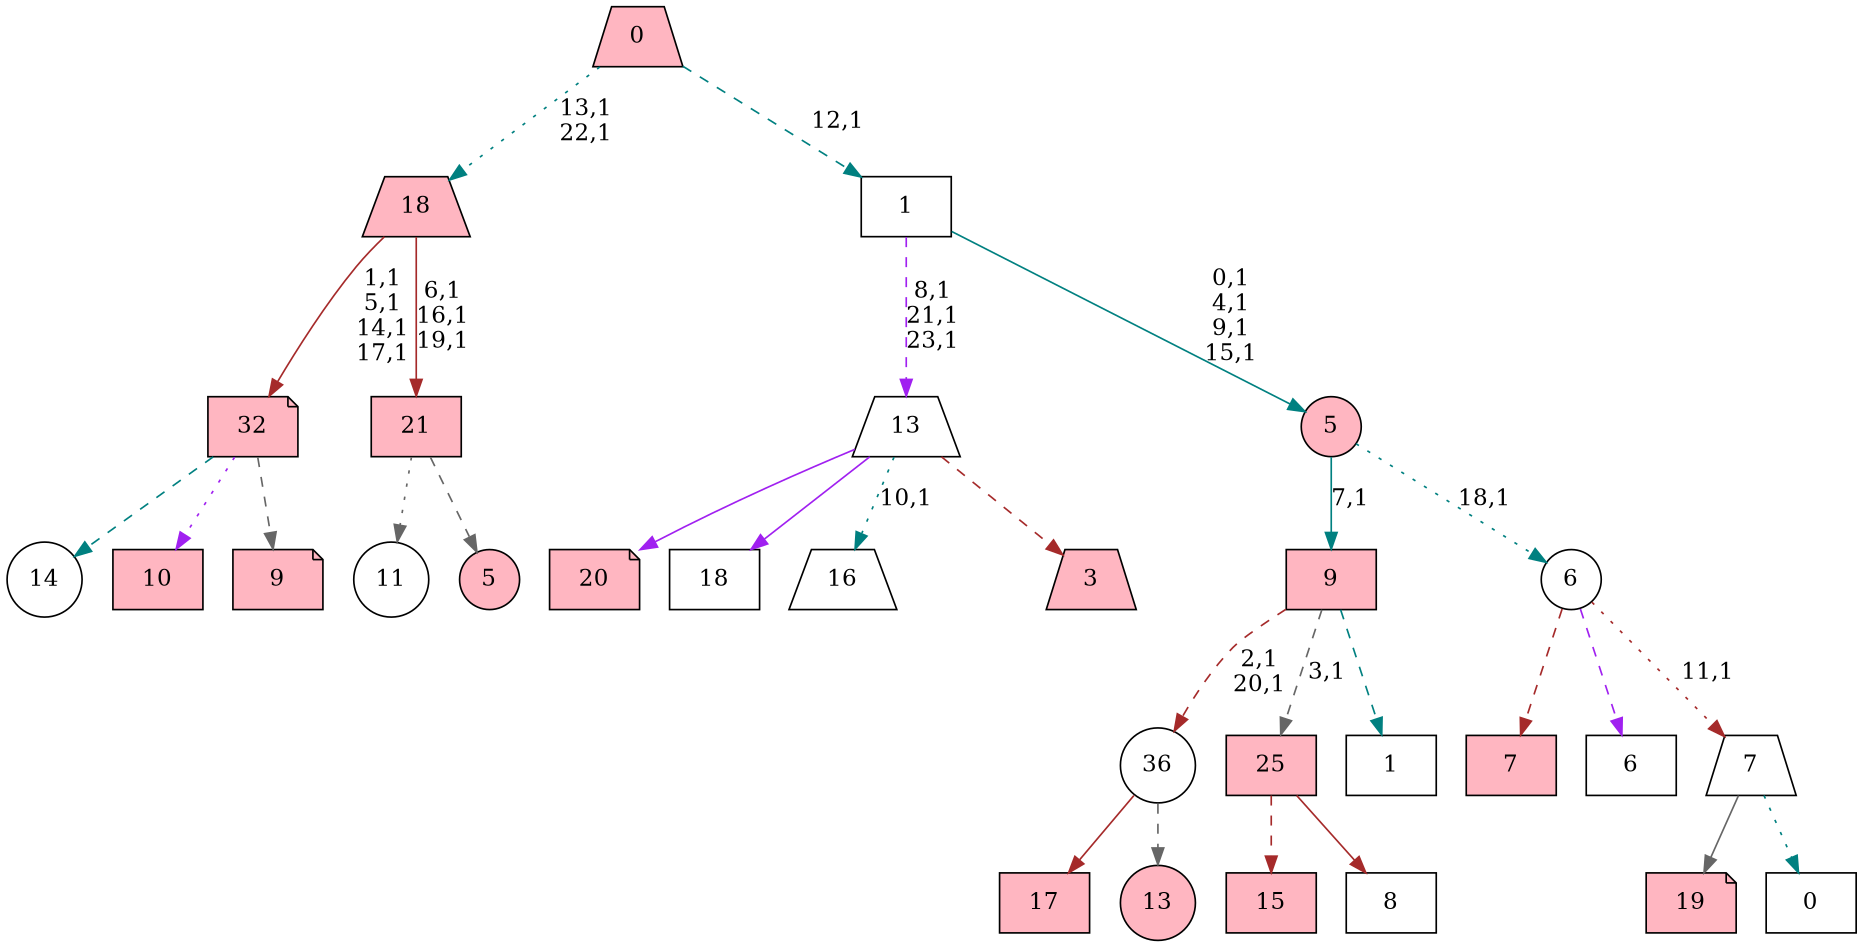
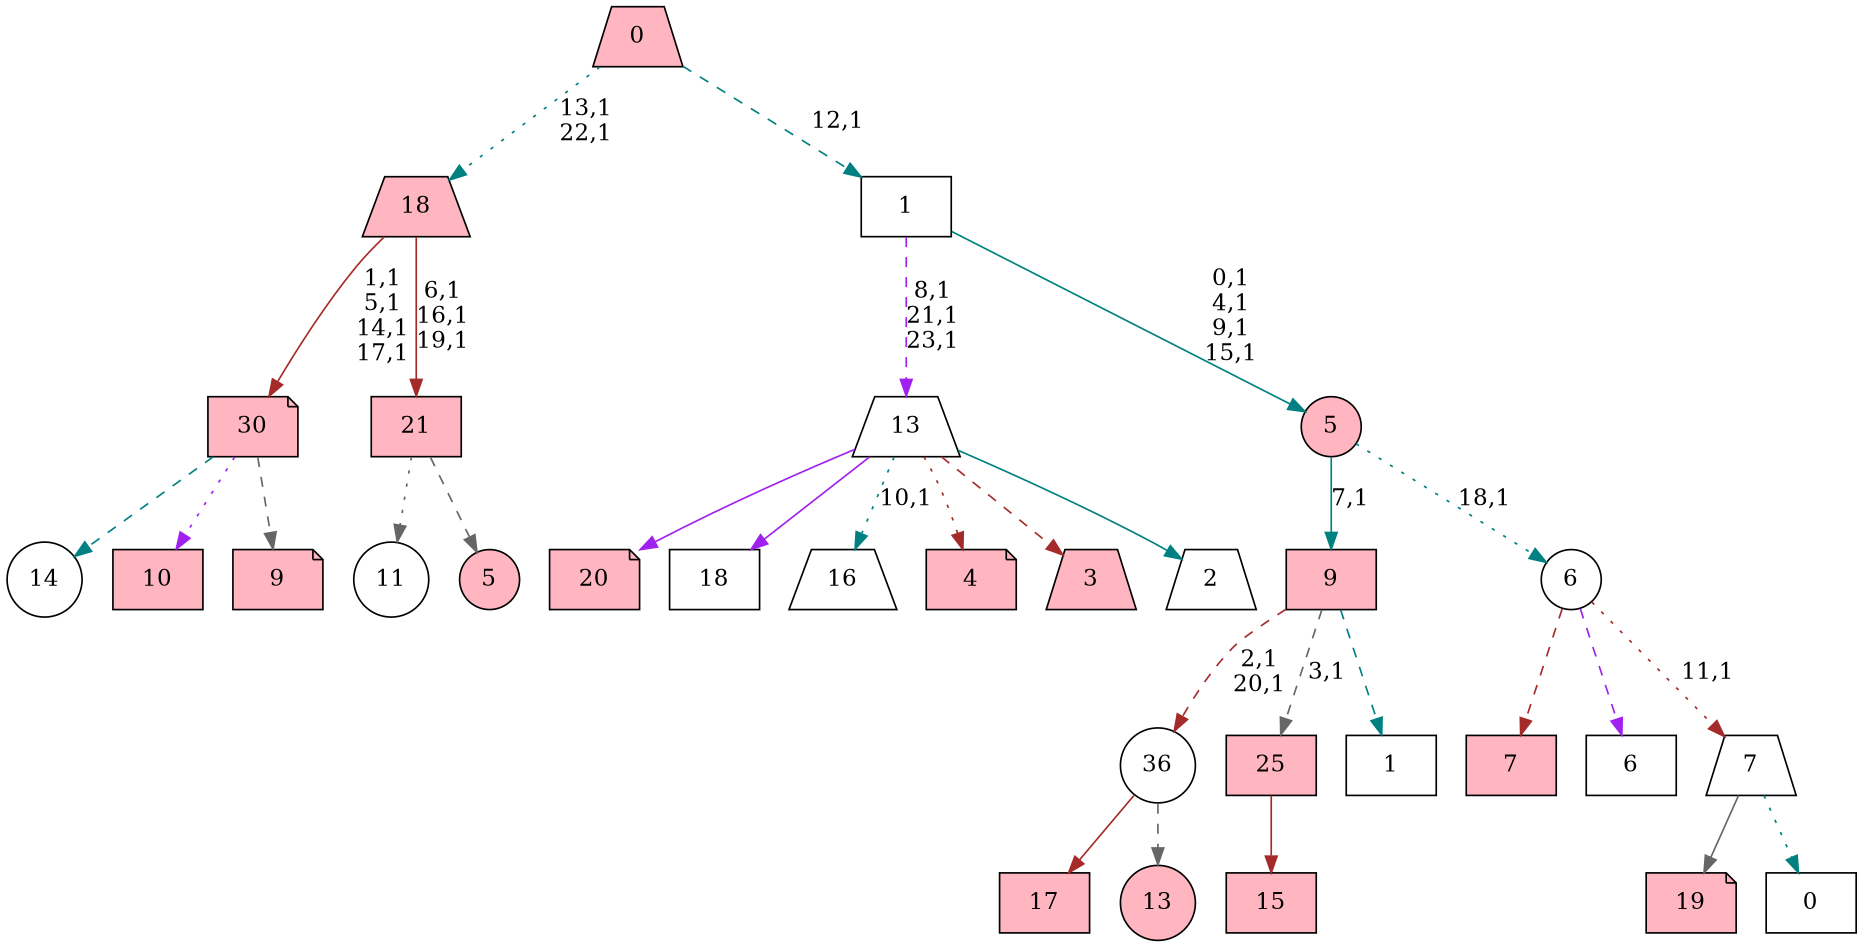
node "32": label "32" -> "30"
node "4": added
node "2": added
edge "25" -> "15": style dashed -> solid
node "8": removed
